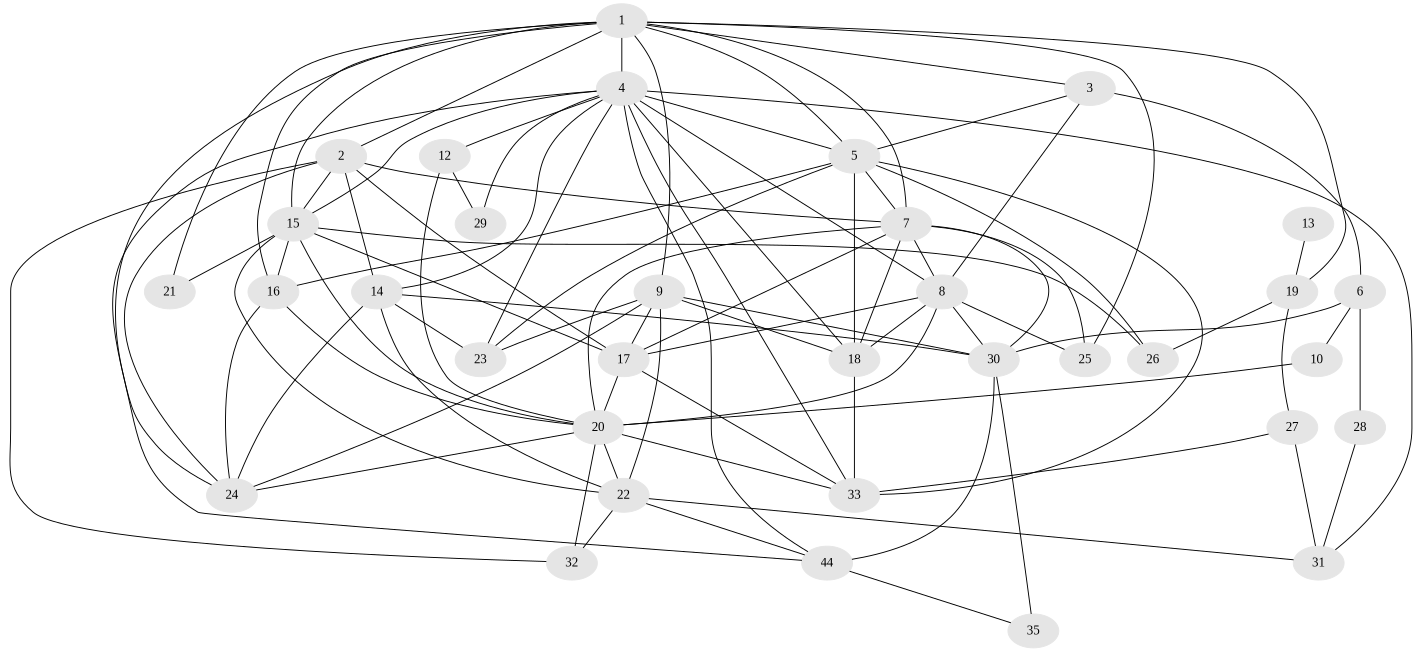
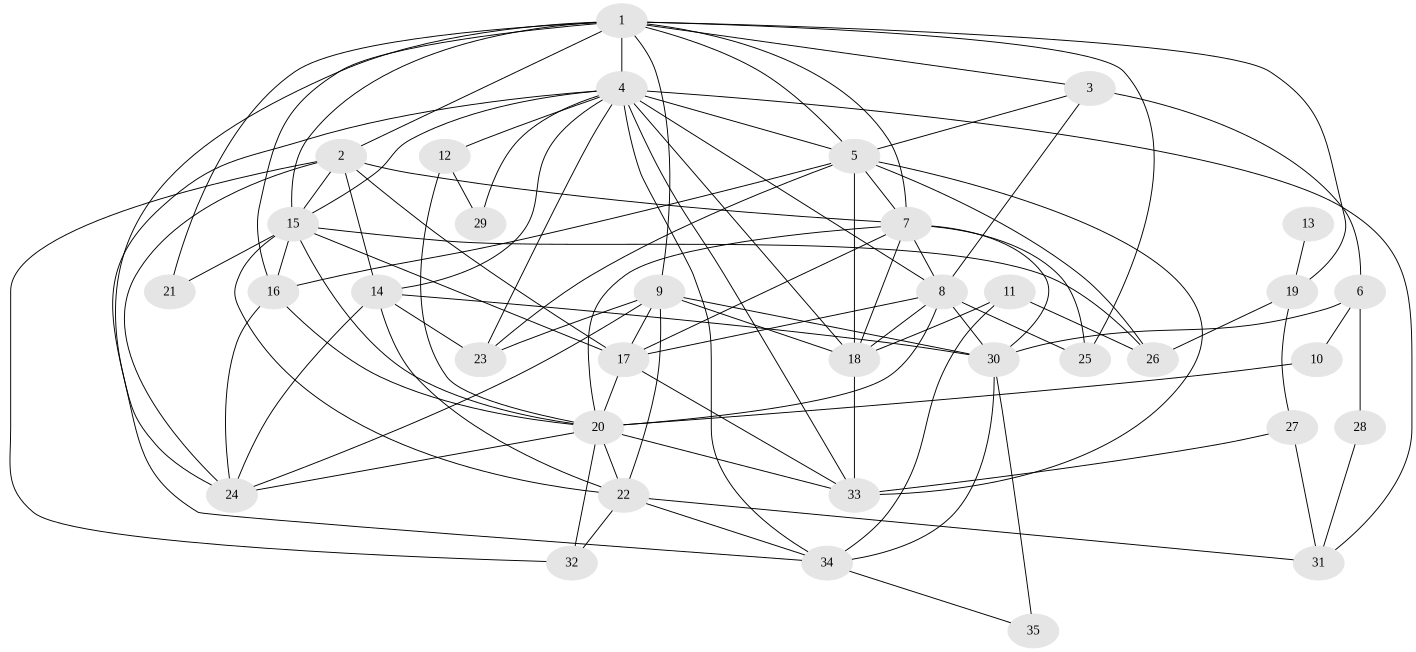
node "11": added
node "44": label "44" -> "34"
